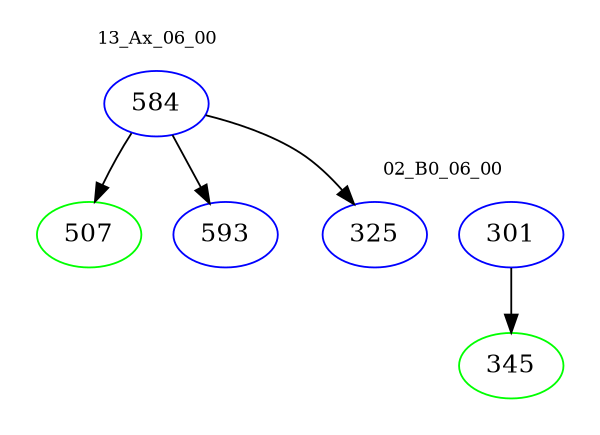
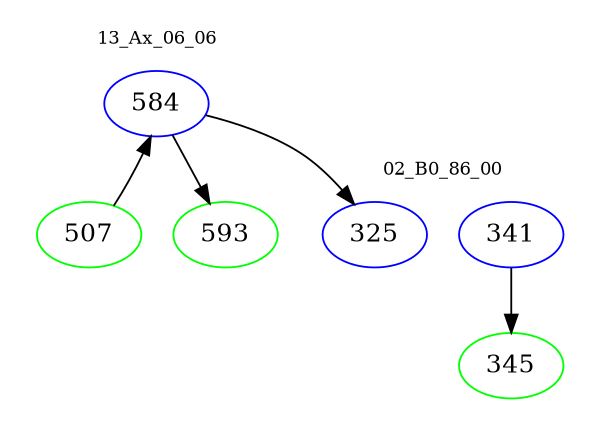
cluster "13_Ax_06_00": label "13_Ax_06_00" -> "13_Ax_06_06"
edge "584" -> "507": reversed
cluster "02_B0_06_00": label "02_B0_06_00" -> "02_B0_86_00"
node "593": color blue -> green
node "301": label "301" -> "341"
